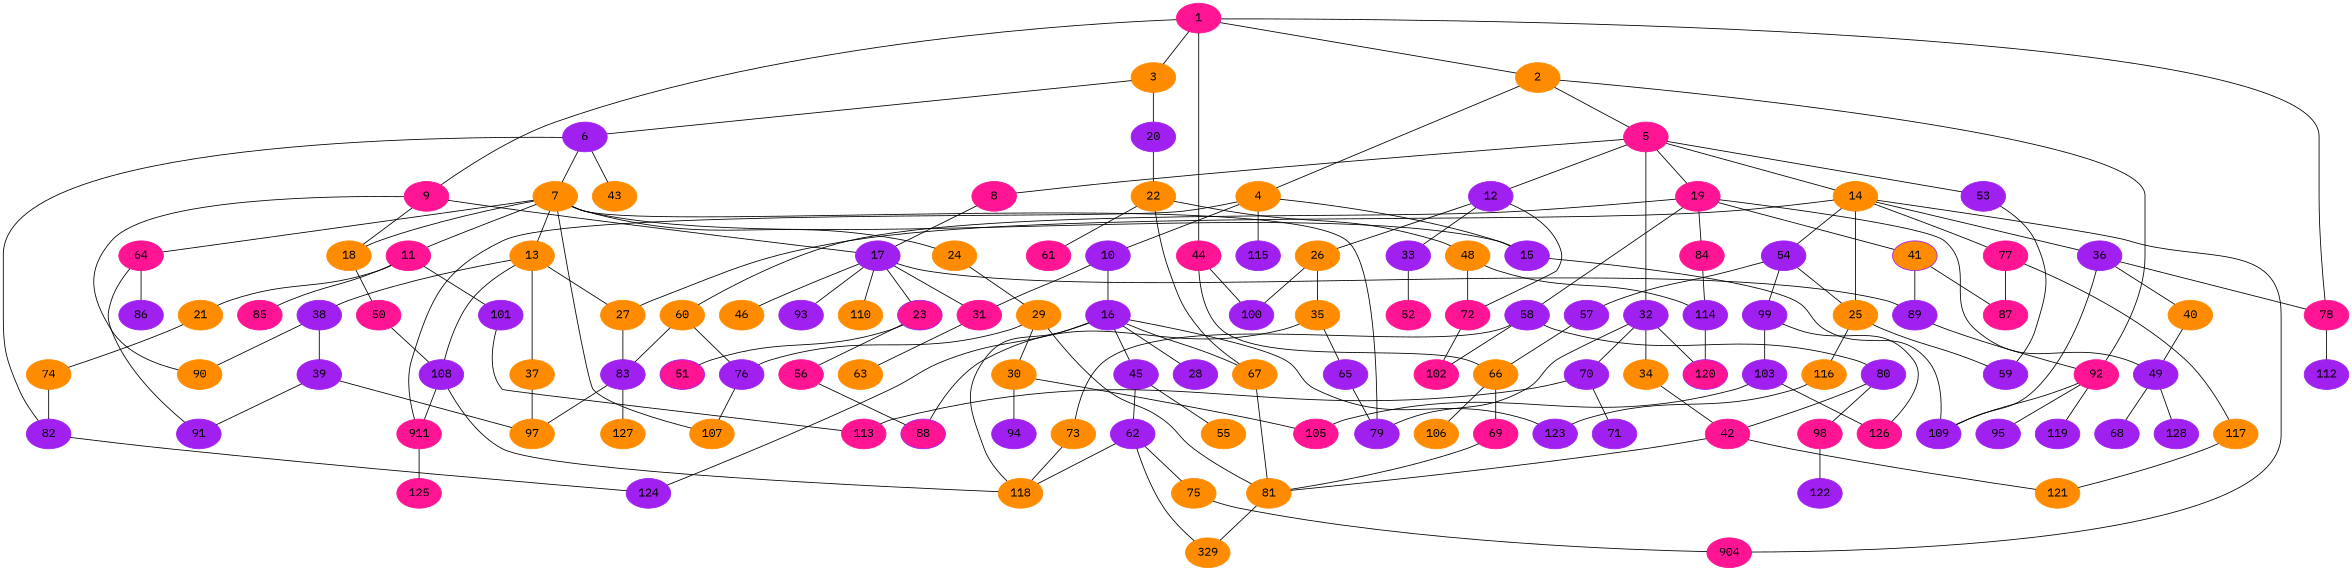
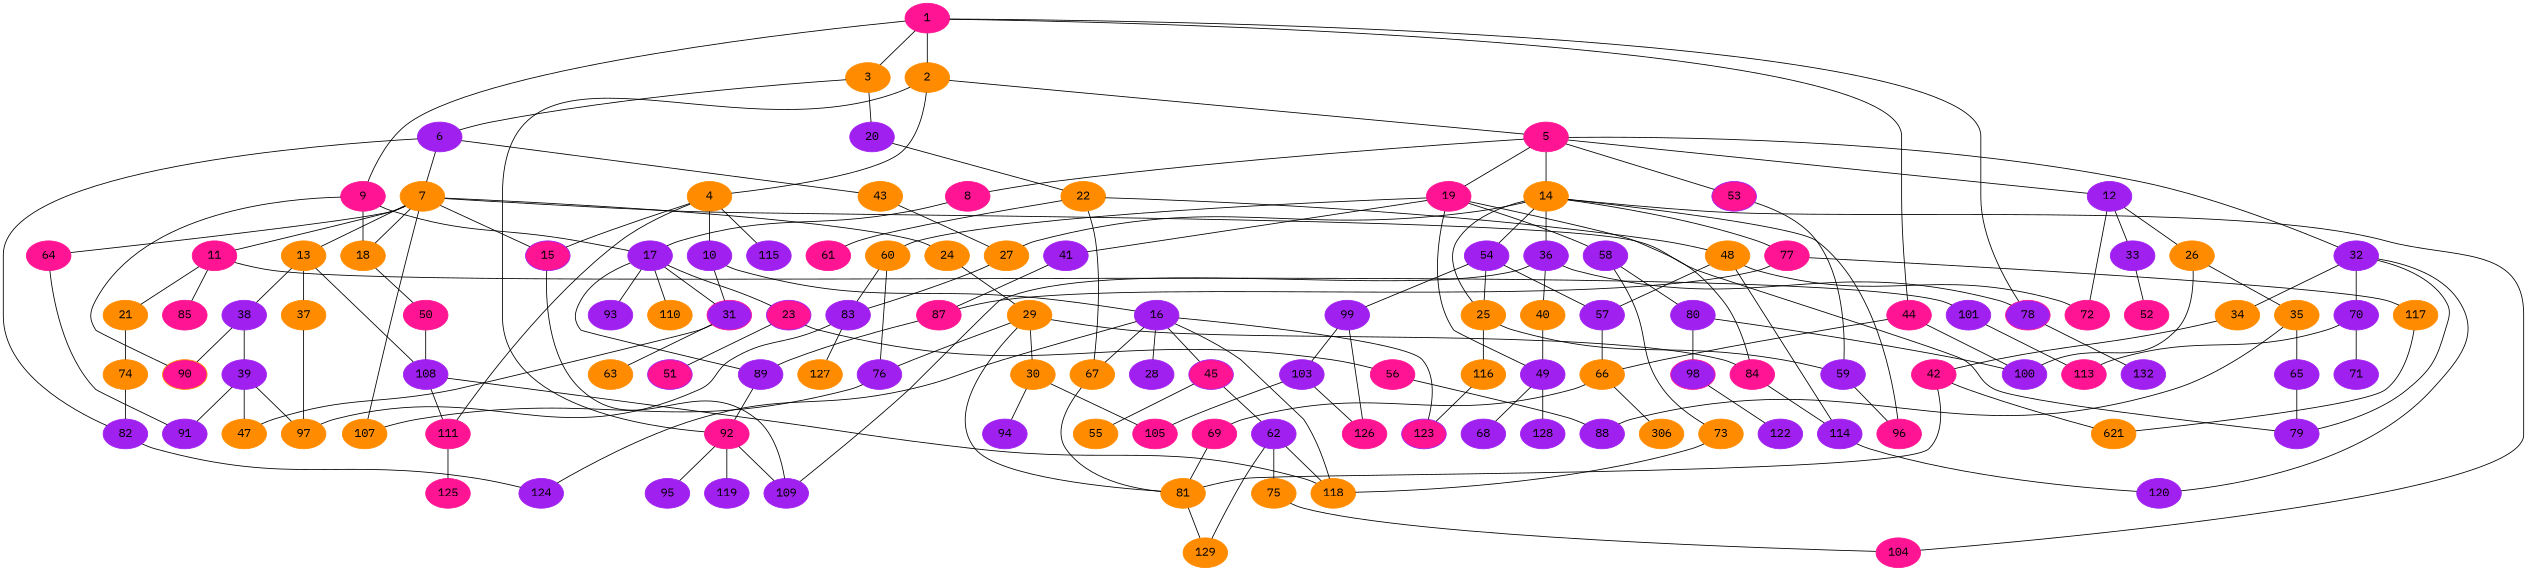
node "53": fillcolor purple -> deeppink
node "15": fillcolor purple -> deeppink
node "41": fillcolor darkorange -> purple
edge "13" -- "27": now "43" -- "27"
edge "41" -- "89": now "87" -- "89"
edge "48" -- "57": added
node "86": removed
node "46": removed
node "31": fillcolor deeppink -> purple
node "78": fillcolor deeppink -> purple
edge "29" -- "84": added
node "90": fillcolor darkorange -> deeppink
node "45": fillcolor purple -> deeppink
node "102": removed
node "120": fillcolor deeppink -> purple
node "112": label "112" -> "132"
edge "80" -- "42": now "80" -- "100"
node "47": added
node "911": label "911" -> "111"
node "88": fillcolor deeppink -> purple
node "106": label "106" -> "306"
node "123": fillcolor purple -> deeppink
node "98": fillcolor deeppink -> purple
node "96": added
node "121": label "121" -> "621"
node "329": label "329" -> "129"
node "904": label "904" -> "104"
